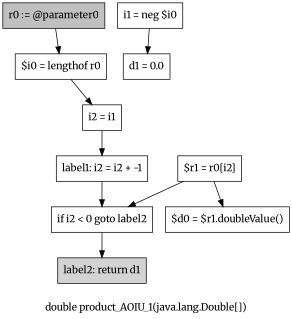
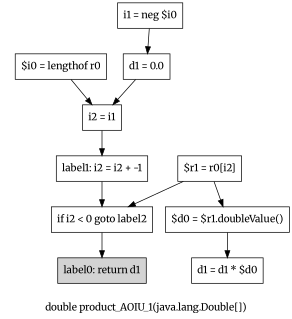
node "r0 := @parameter0": removed
edge "d1 = 0.0" -> "i2 = i1": added
node "label2: return d1": label "label2: return d1" -> "label0: return d1"
node "d1 = d1 * $d0": added
